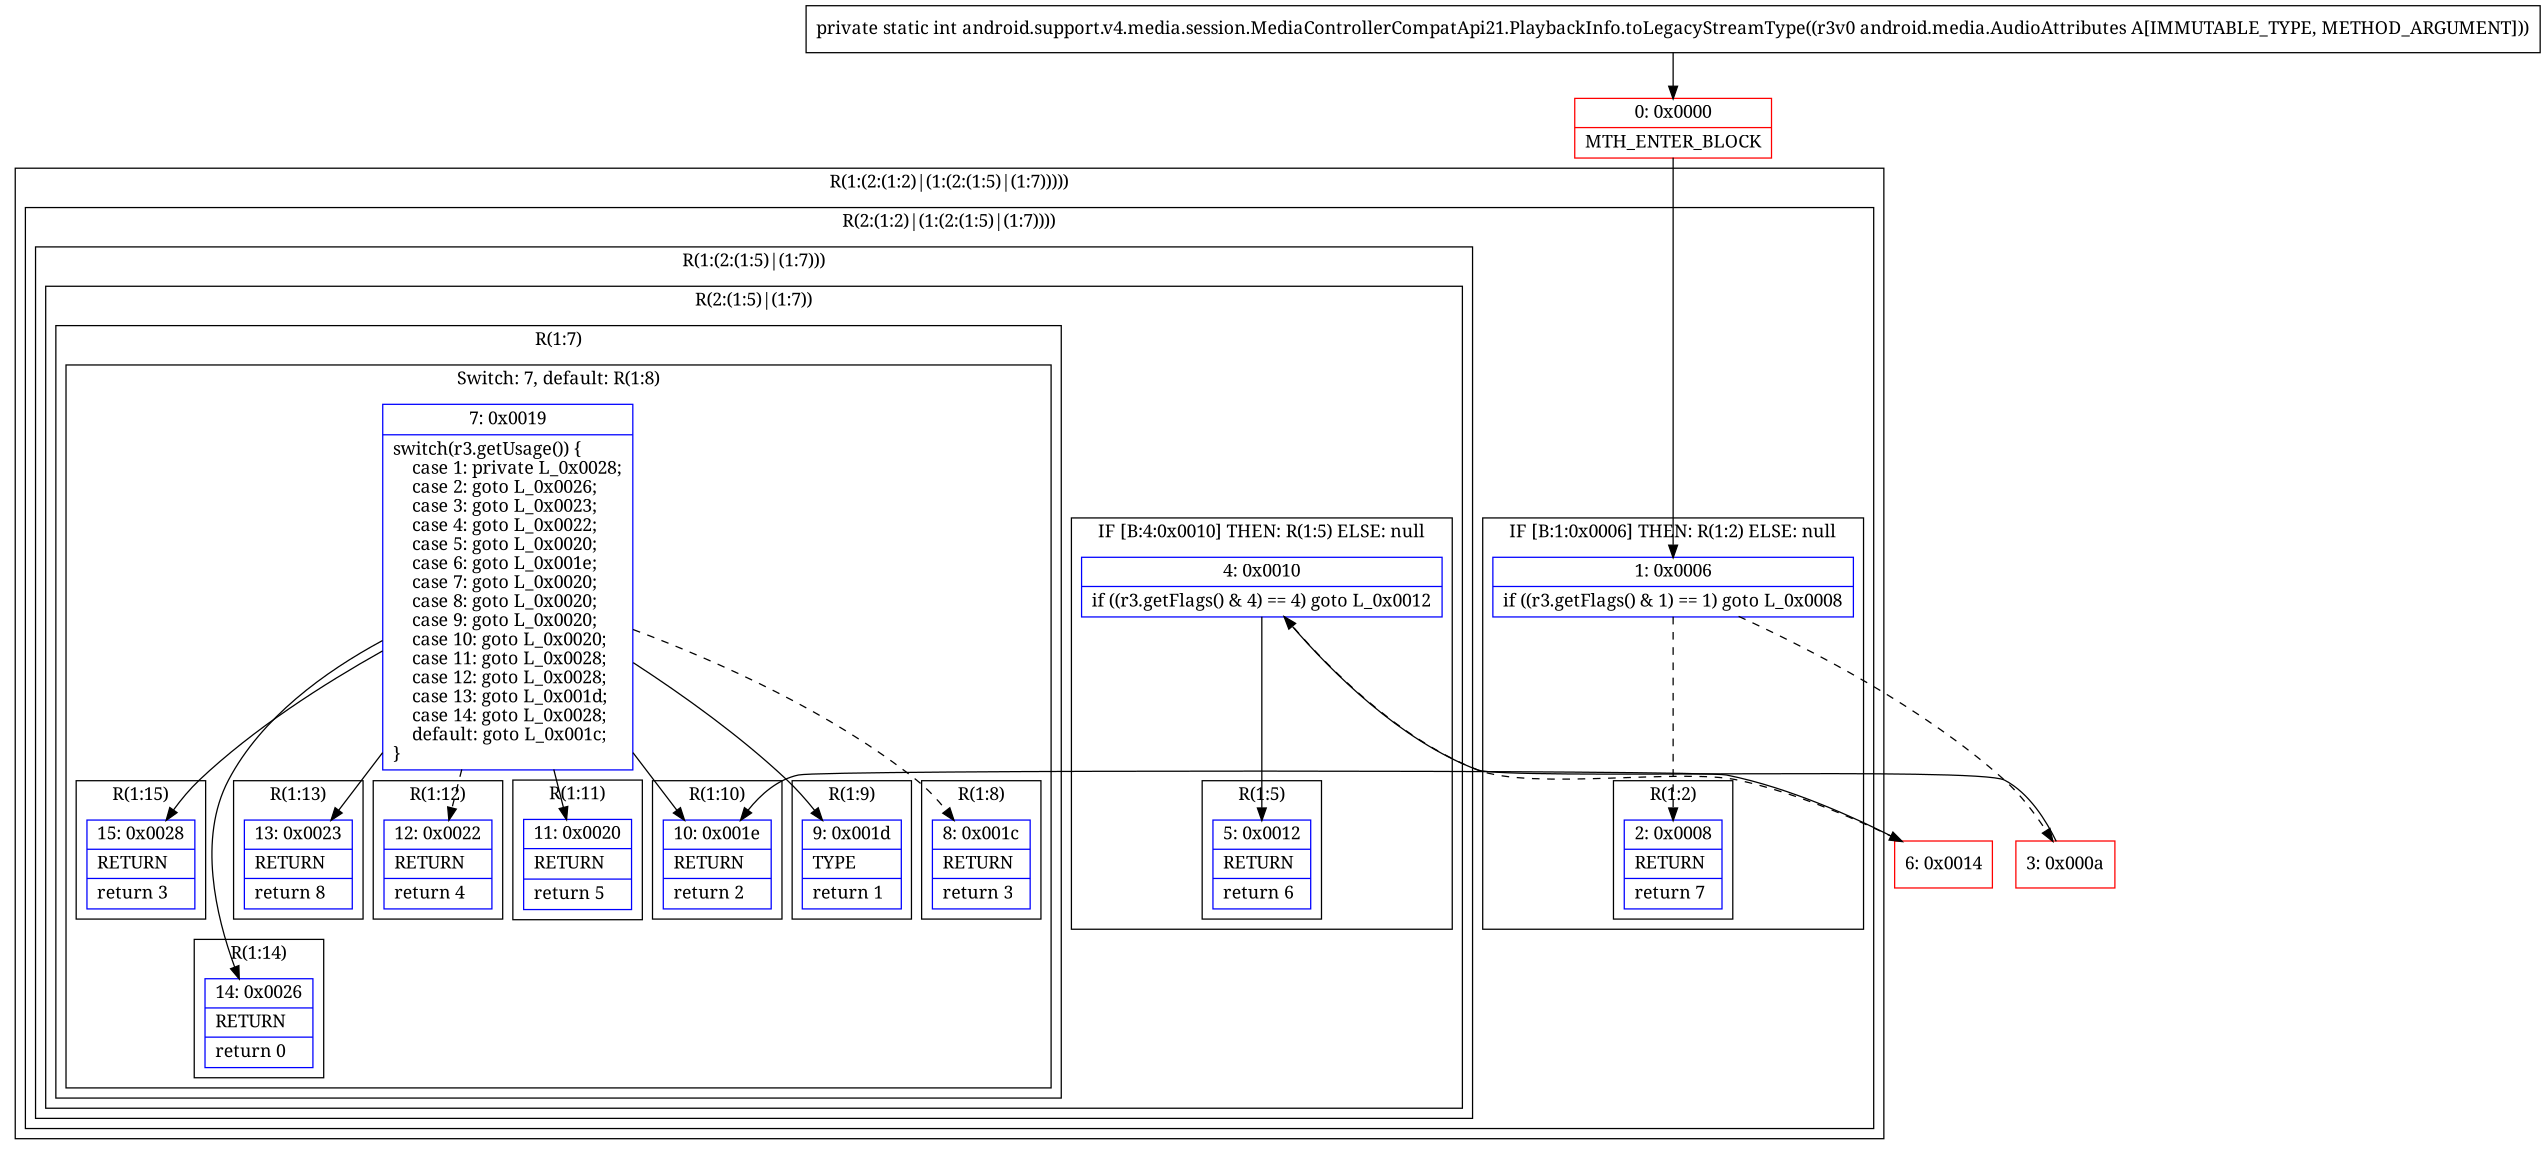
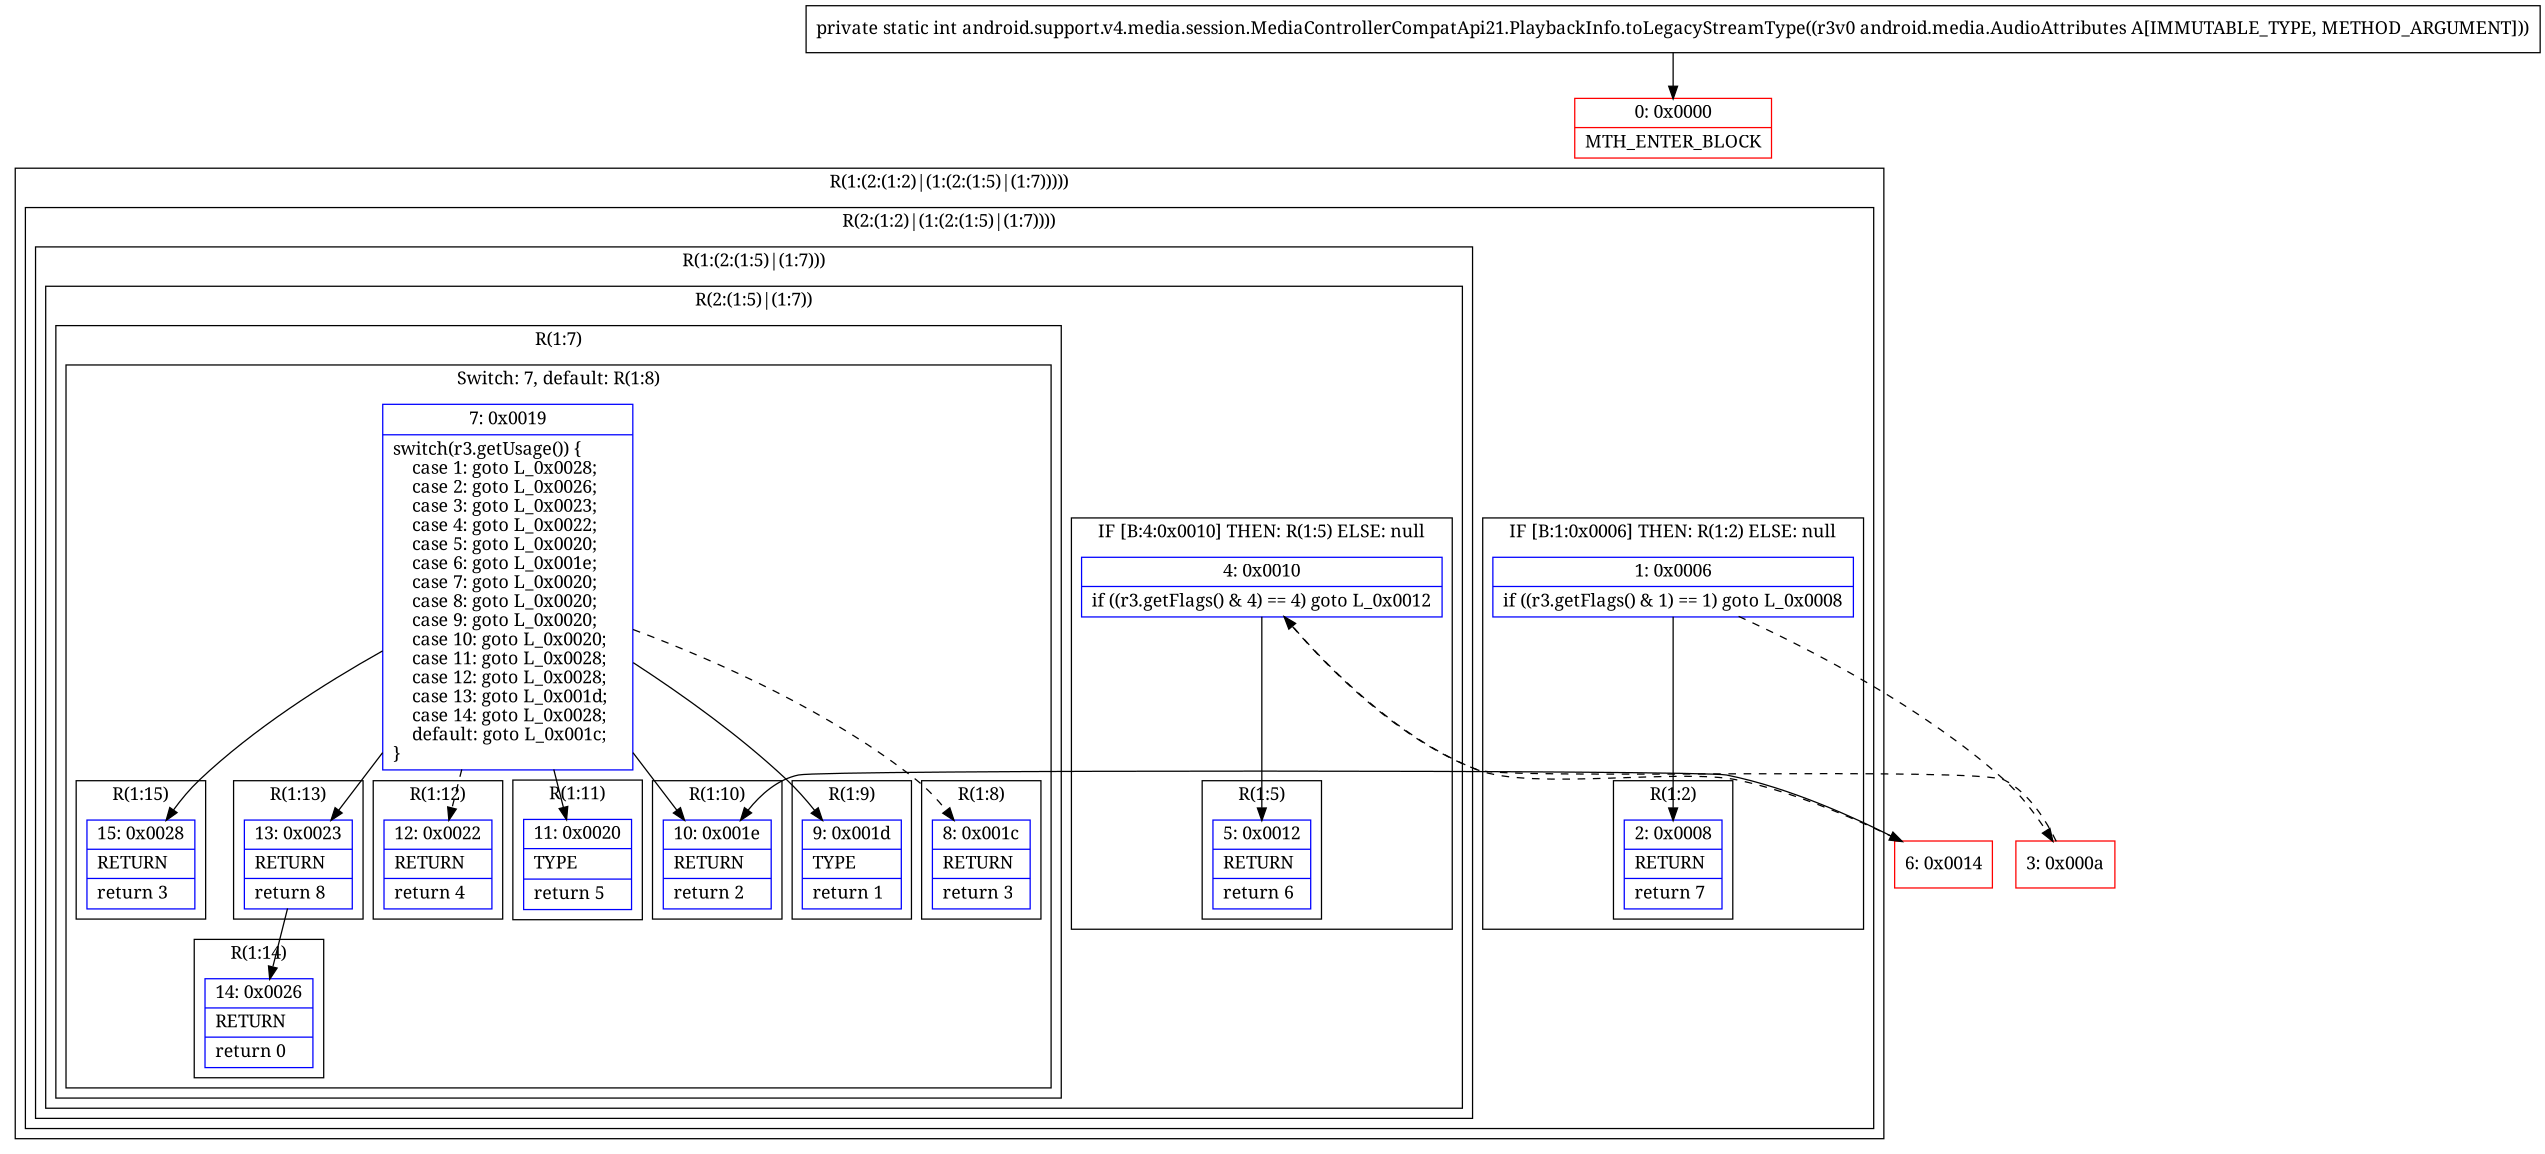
edge "0: 0x0000" -> "1: 0x0006": removed
node "7: 0x0019": text "case 1: private L_0x0028;" -> "case 1: goto L_0x0028;"
edge "1: 0x0006" -> "2: 0x0008": style dashed -> solid
edge "7: 0x0019" -> "14: 0x0026": now "13: 0x0023" -> "14: 0x0026"
edge "3: 0x000a" -> "4: 0x0010": style solid -> dashed
node "11: 0x0020": text "RETURN" -> "TYPE"
